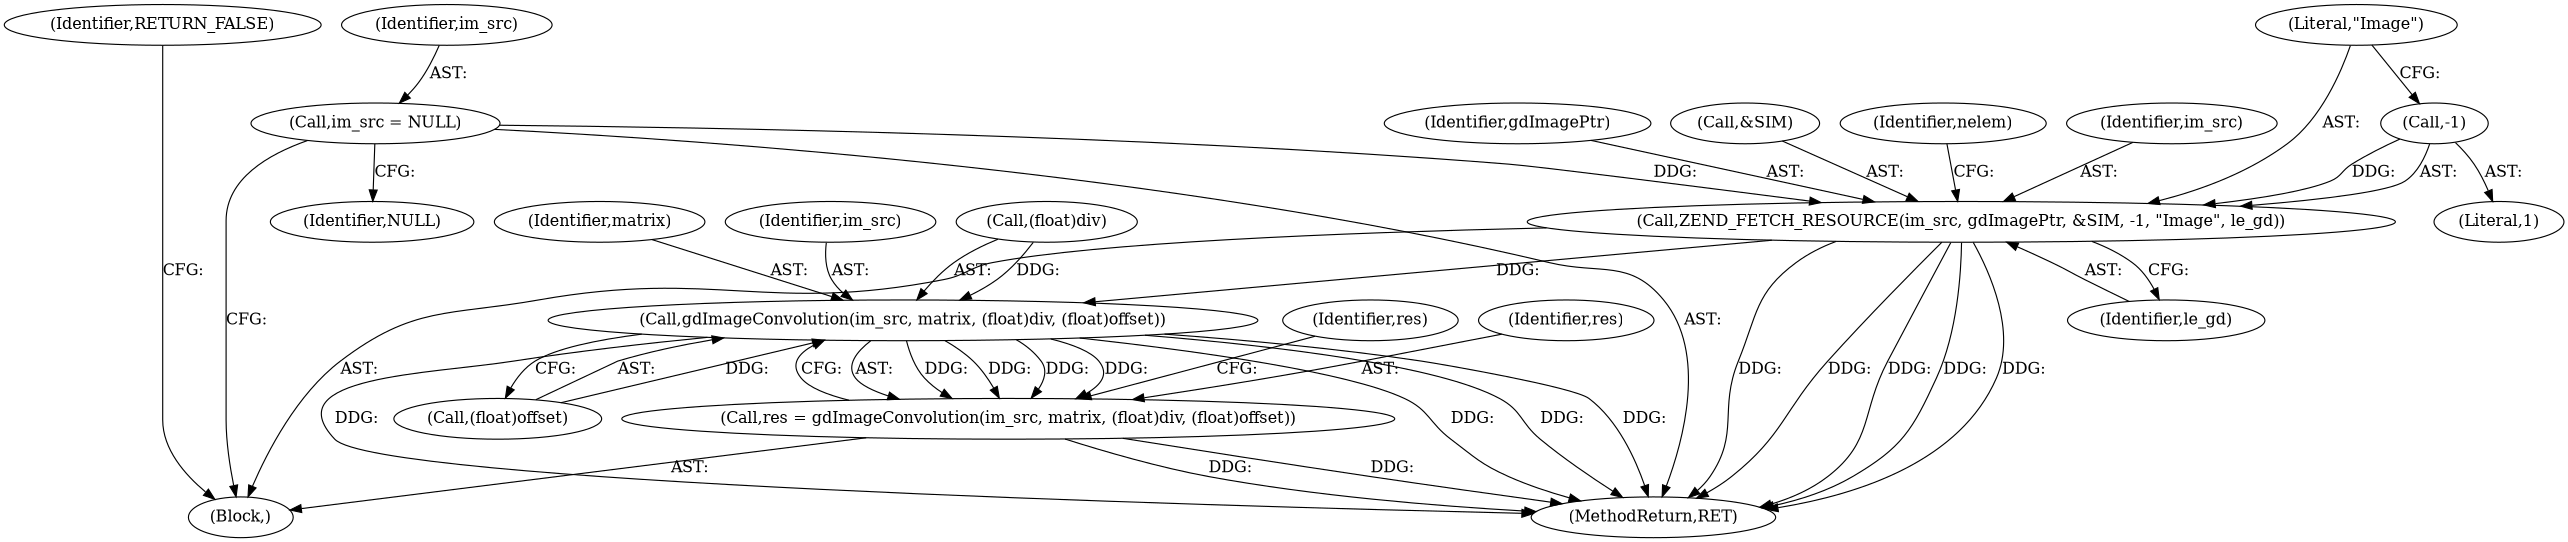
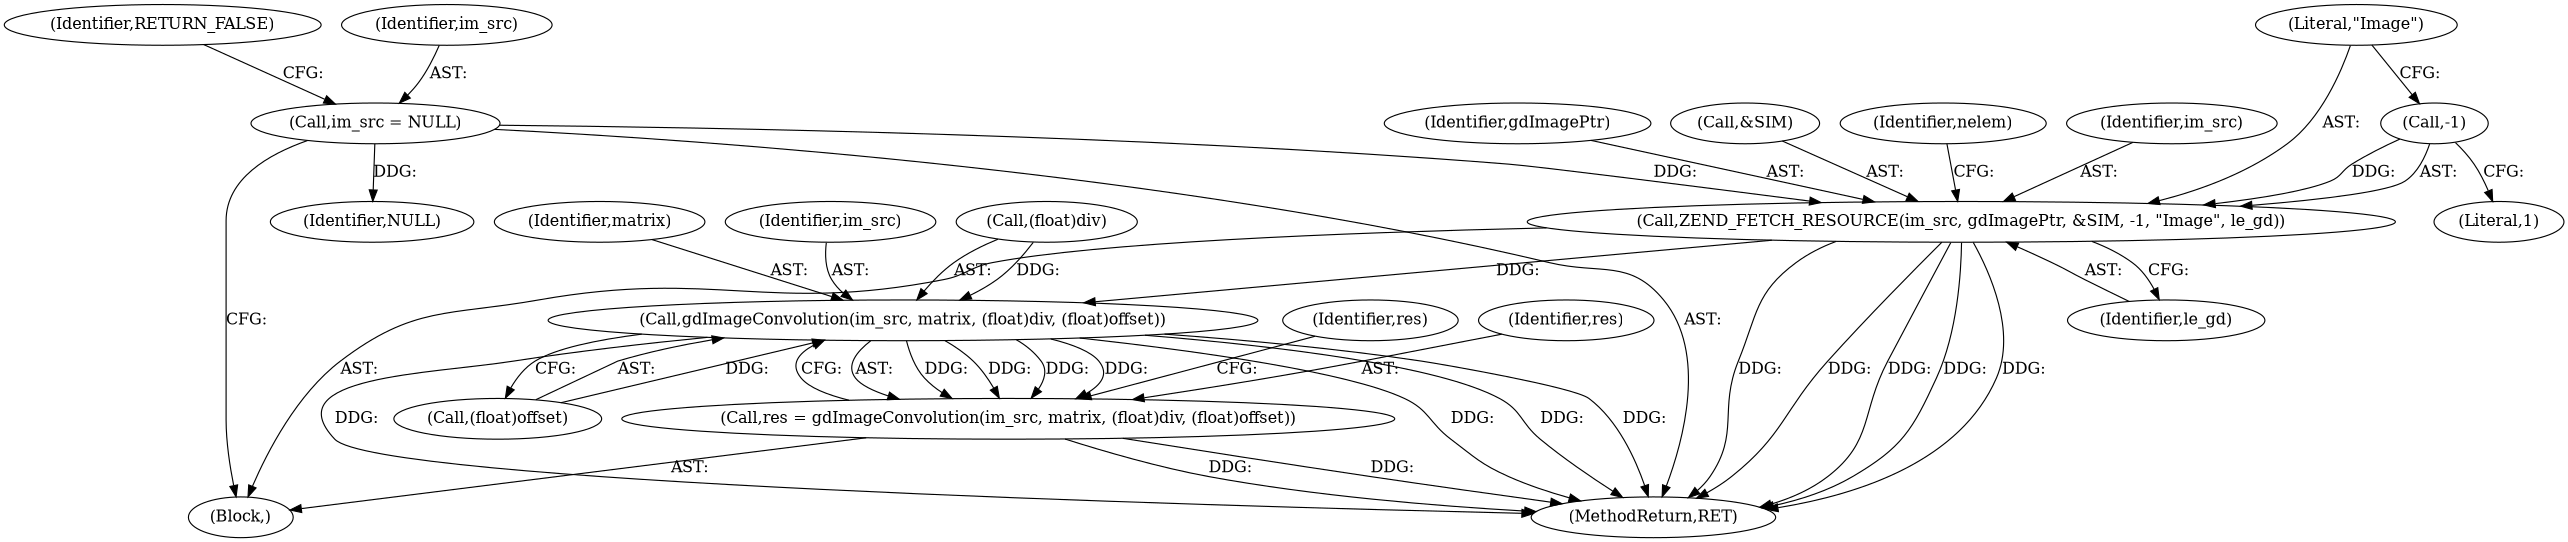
edge "(Call,im_src = NULL)" -> "(Identifier,NULL)": label "CFG: " -> "DDG: "
edge "(Call,-1)" -> "(Literal,1)": label "AST: " -> "CFG: "
edge "(Identifier,RETURN_FALSE)" -> "(Block,)": now "(Identifier,RETURN_FALSE)" -> "(Call,im_src = NULL)"
